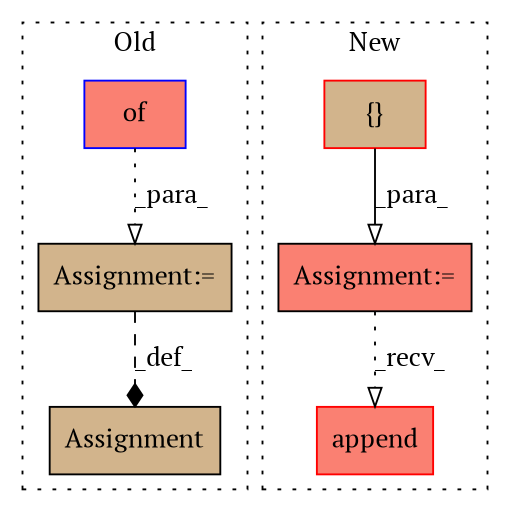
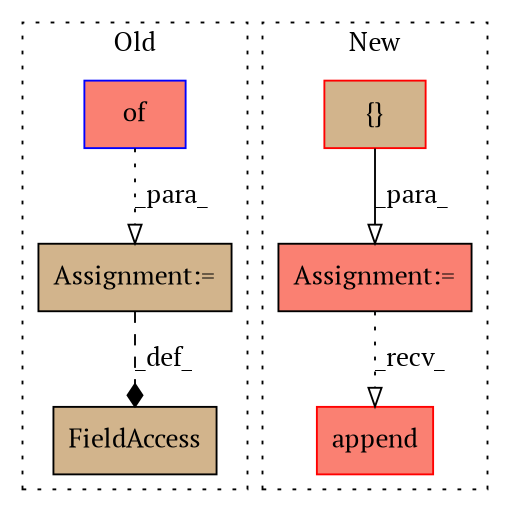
node "Assignment": label "Assignment" -> "FieldAccess"
